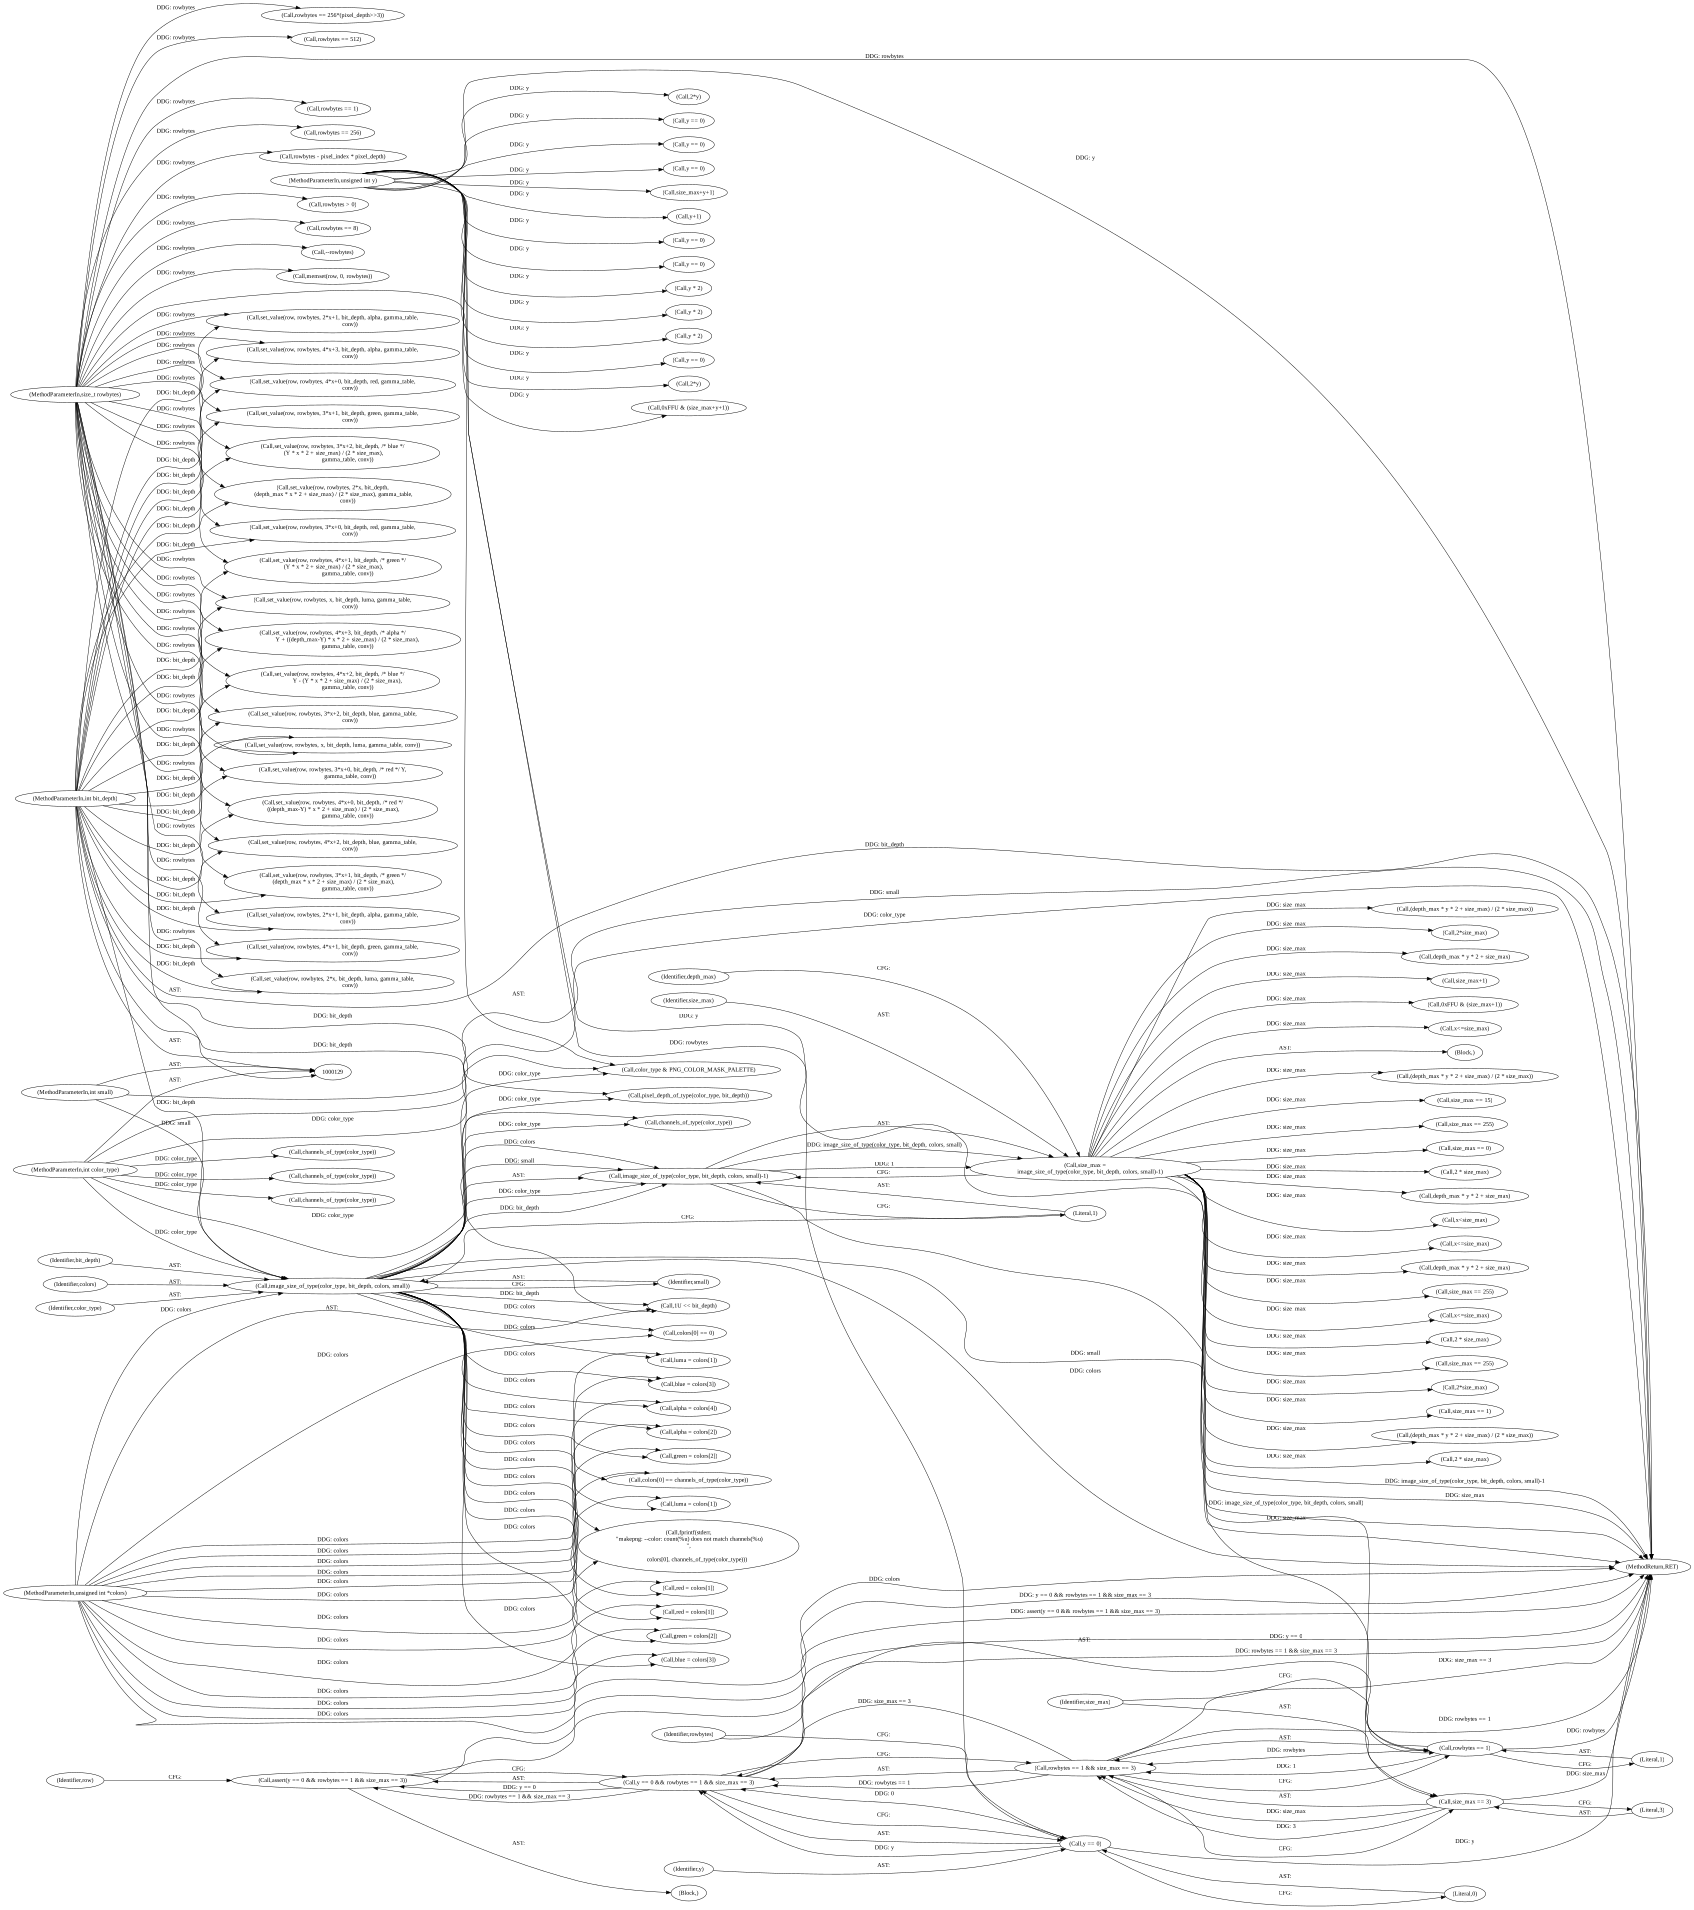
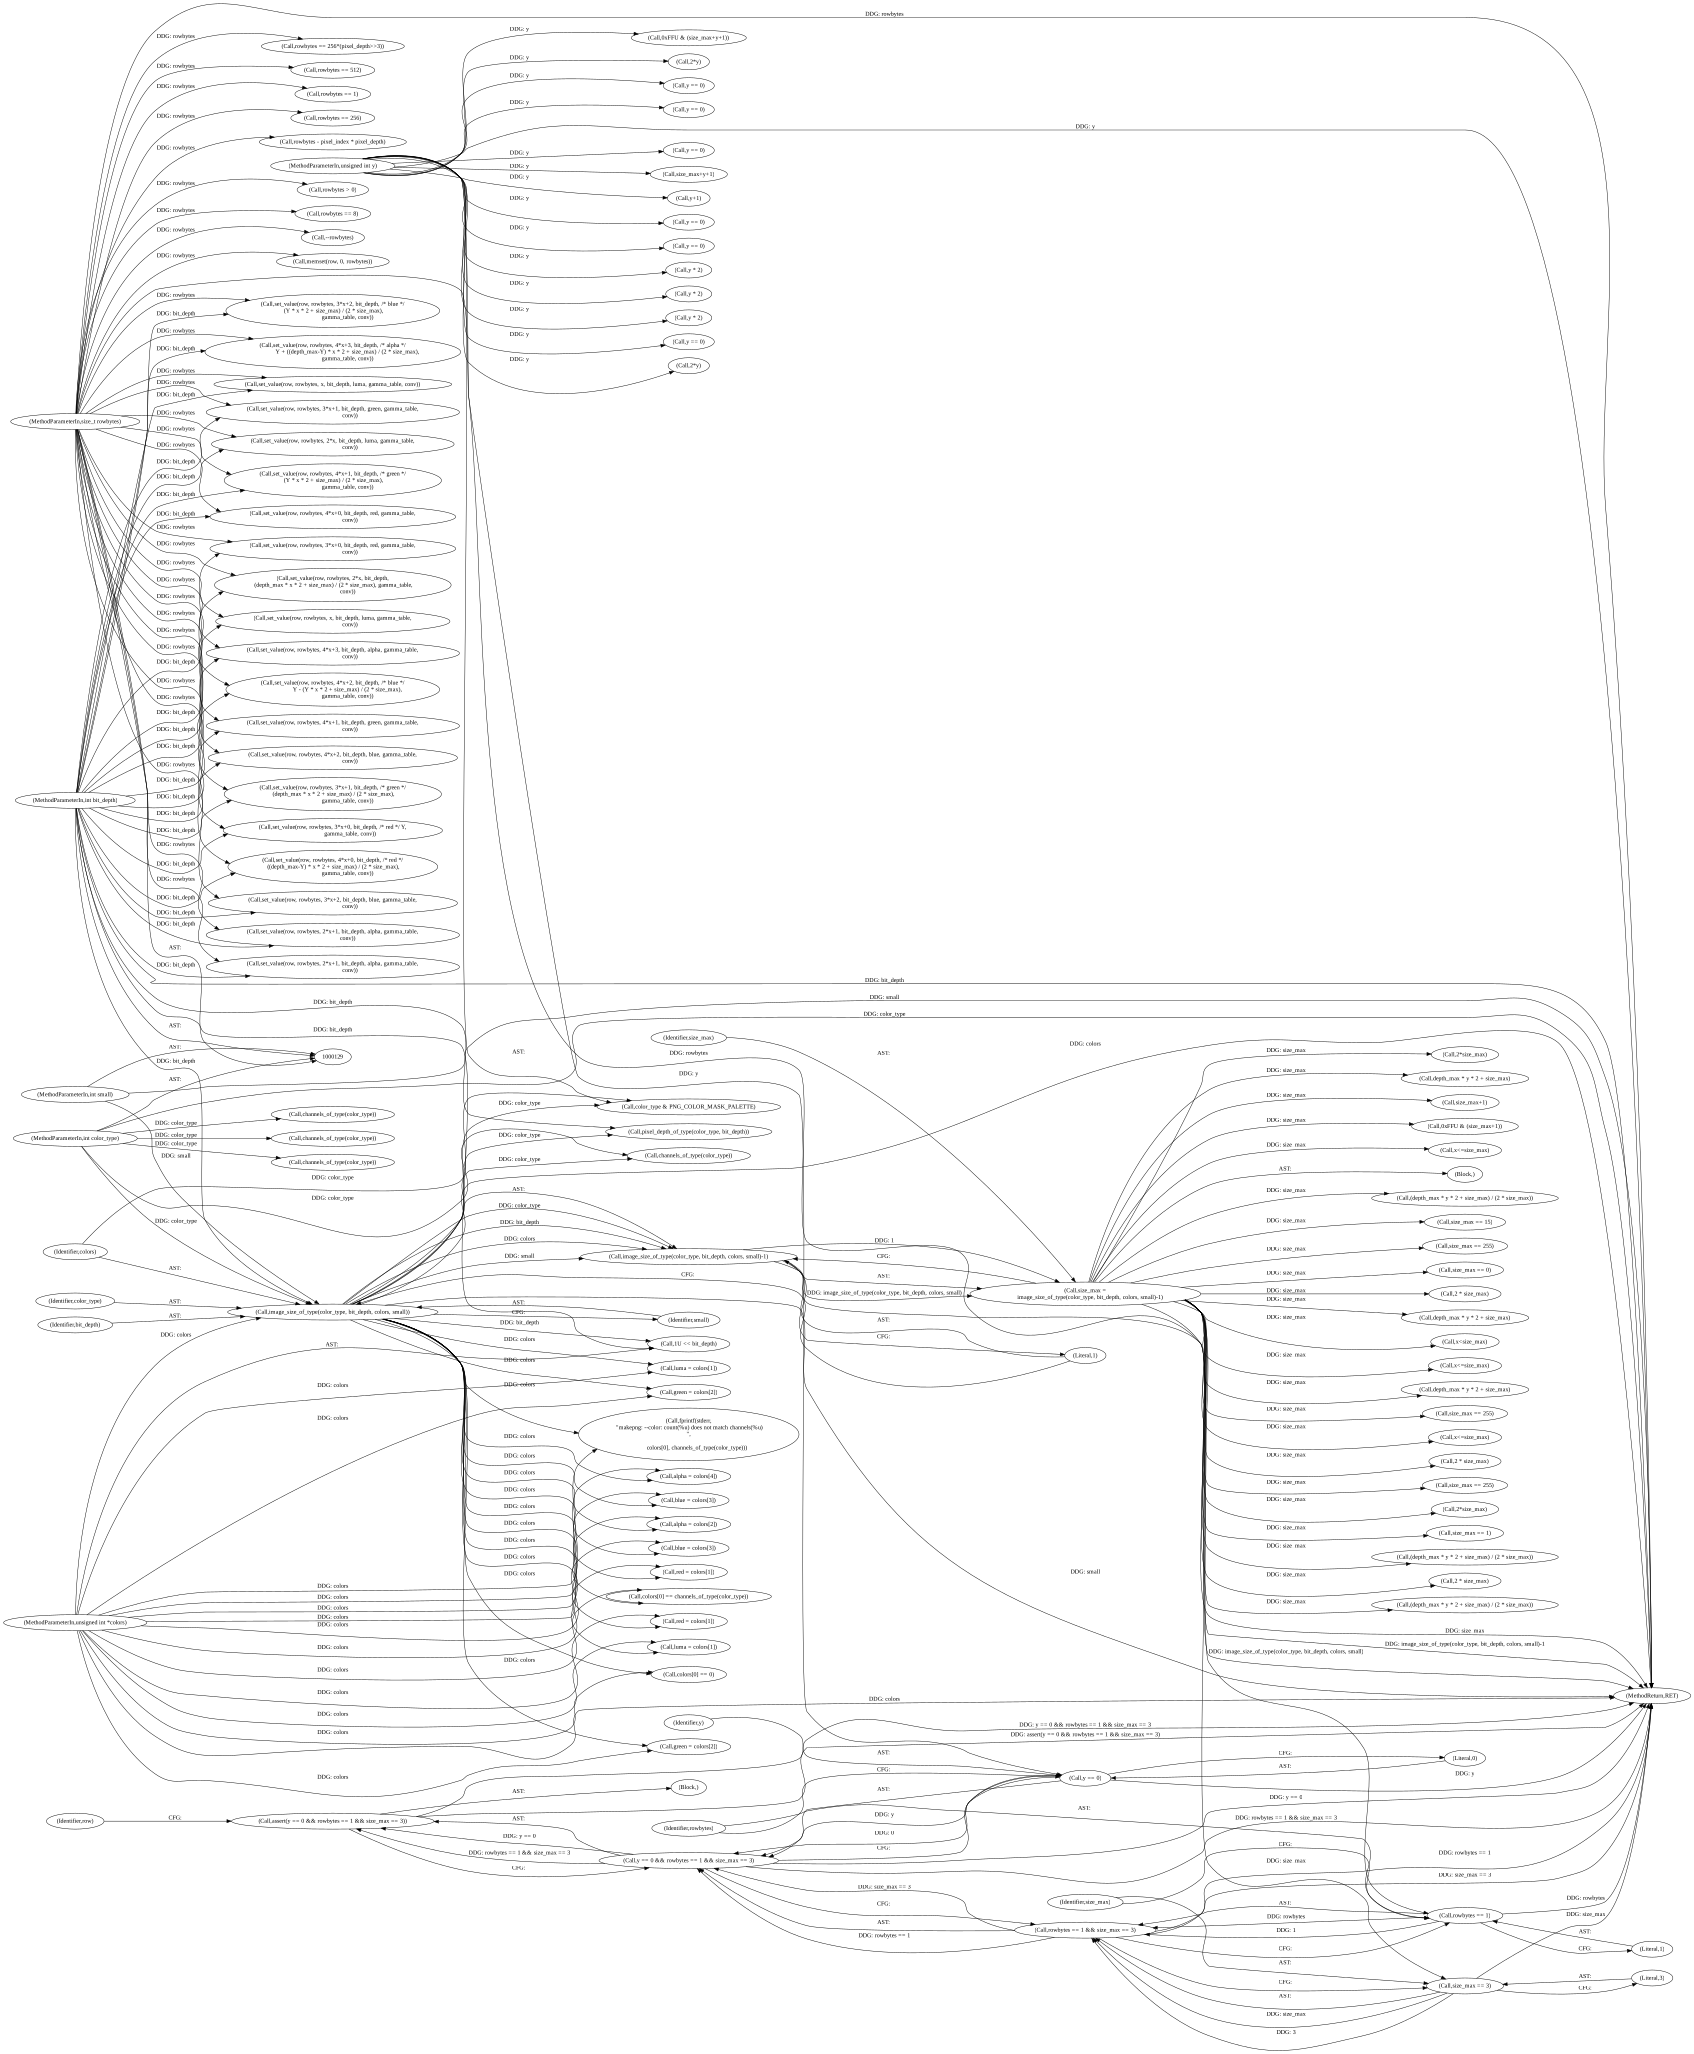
node "(Identifier,depth_max)": removed
edge "(MethodParameterIn,int color_type)" -> "(Call,color_type & PNG_COLOR_MASK_PALETTE)": now "(Identifier,colors)" -> "(Call,color_type & PNG_COLOR_MASK_PALETTE)"
